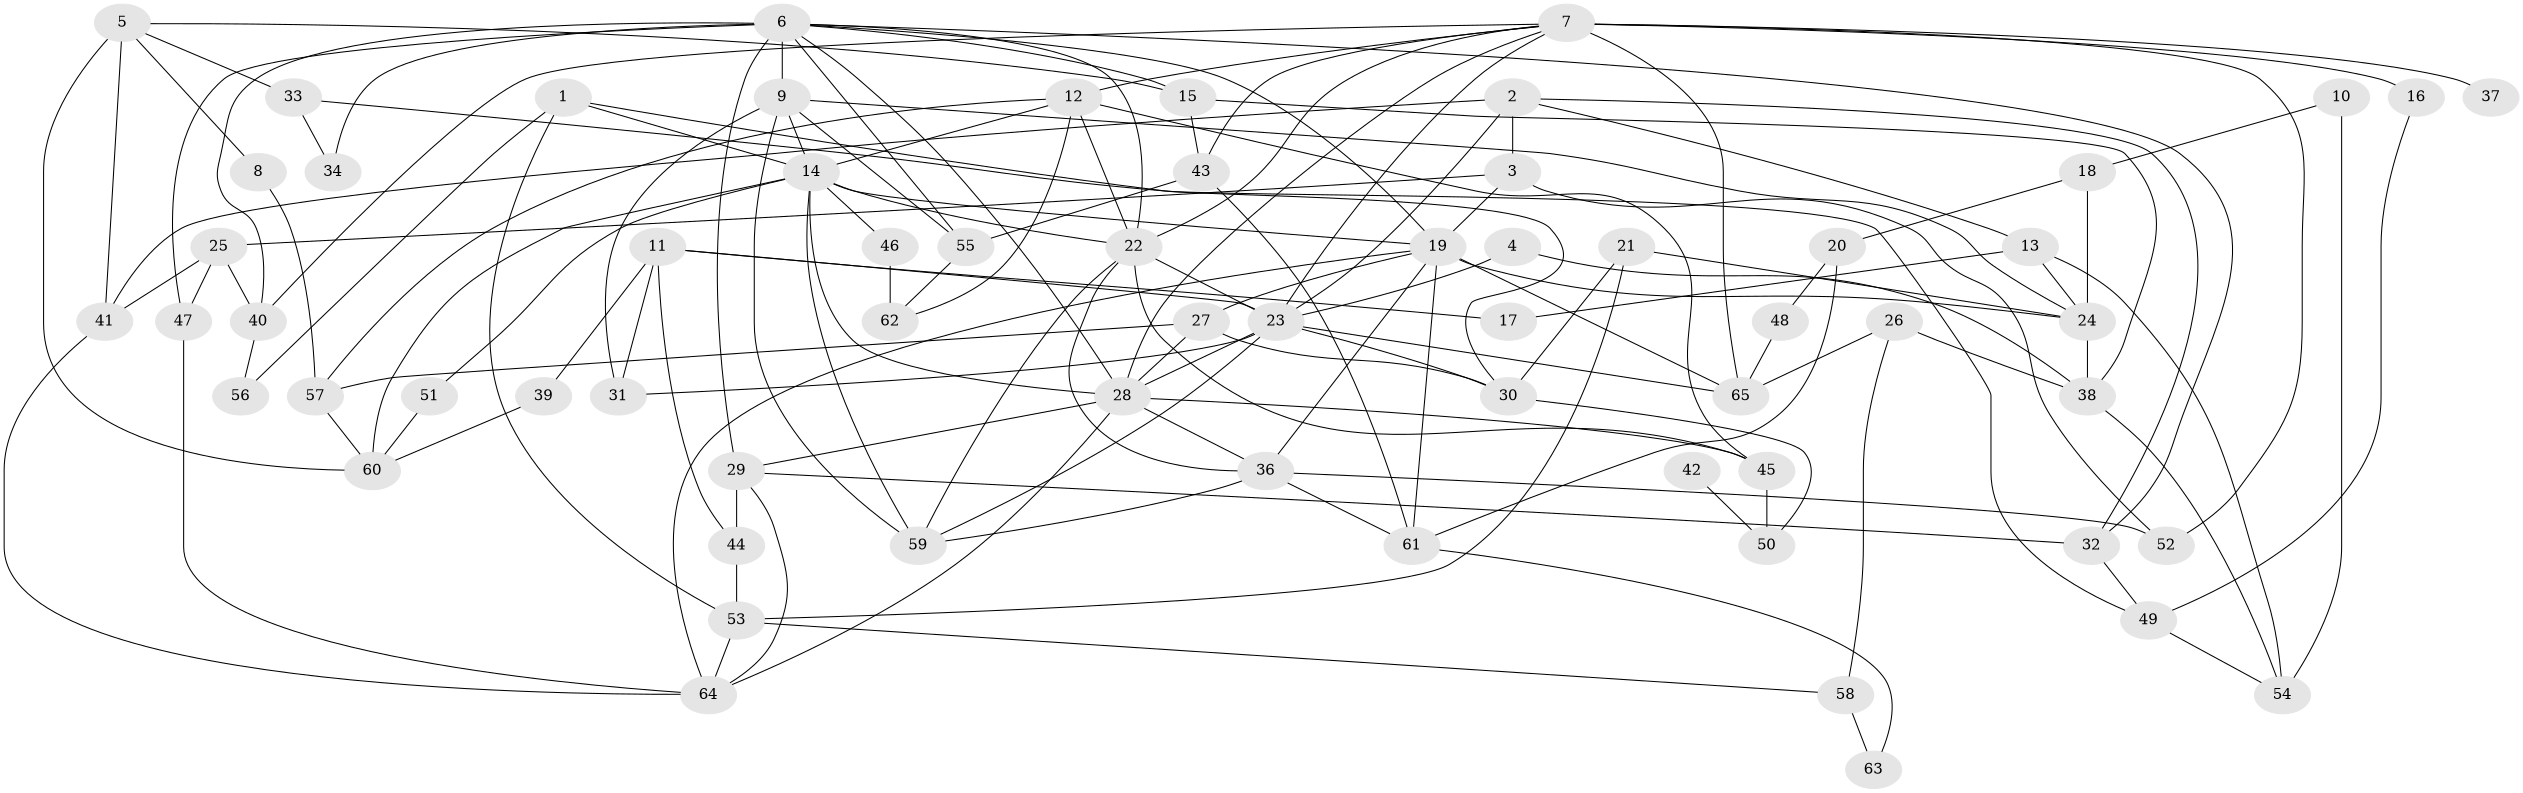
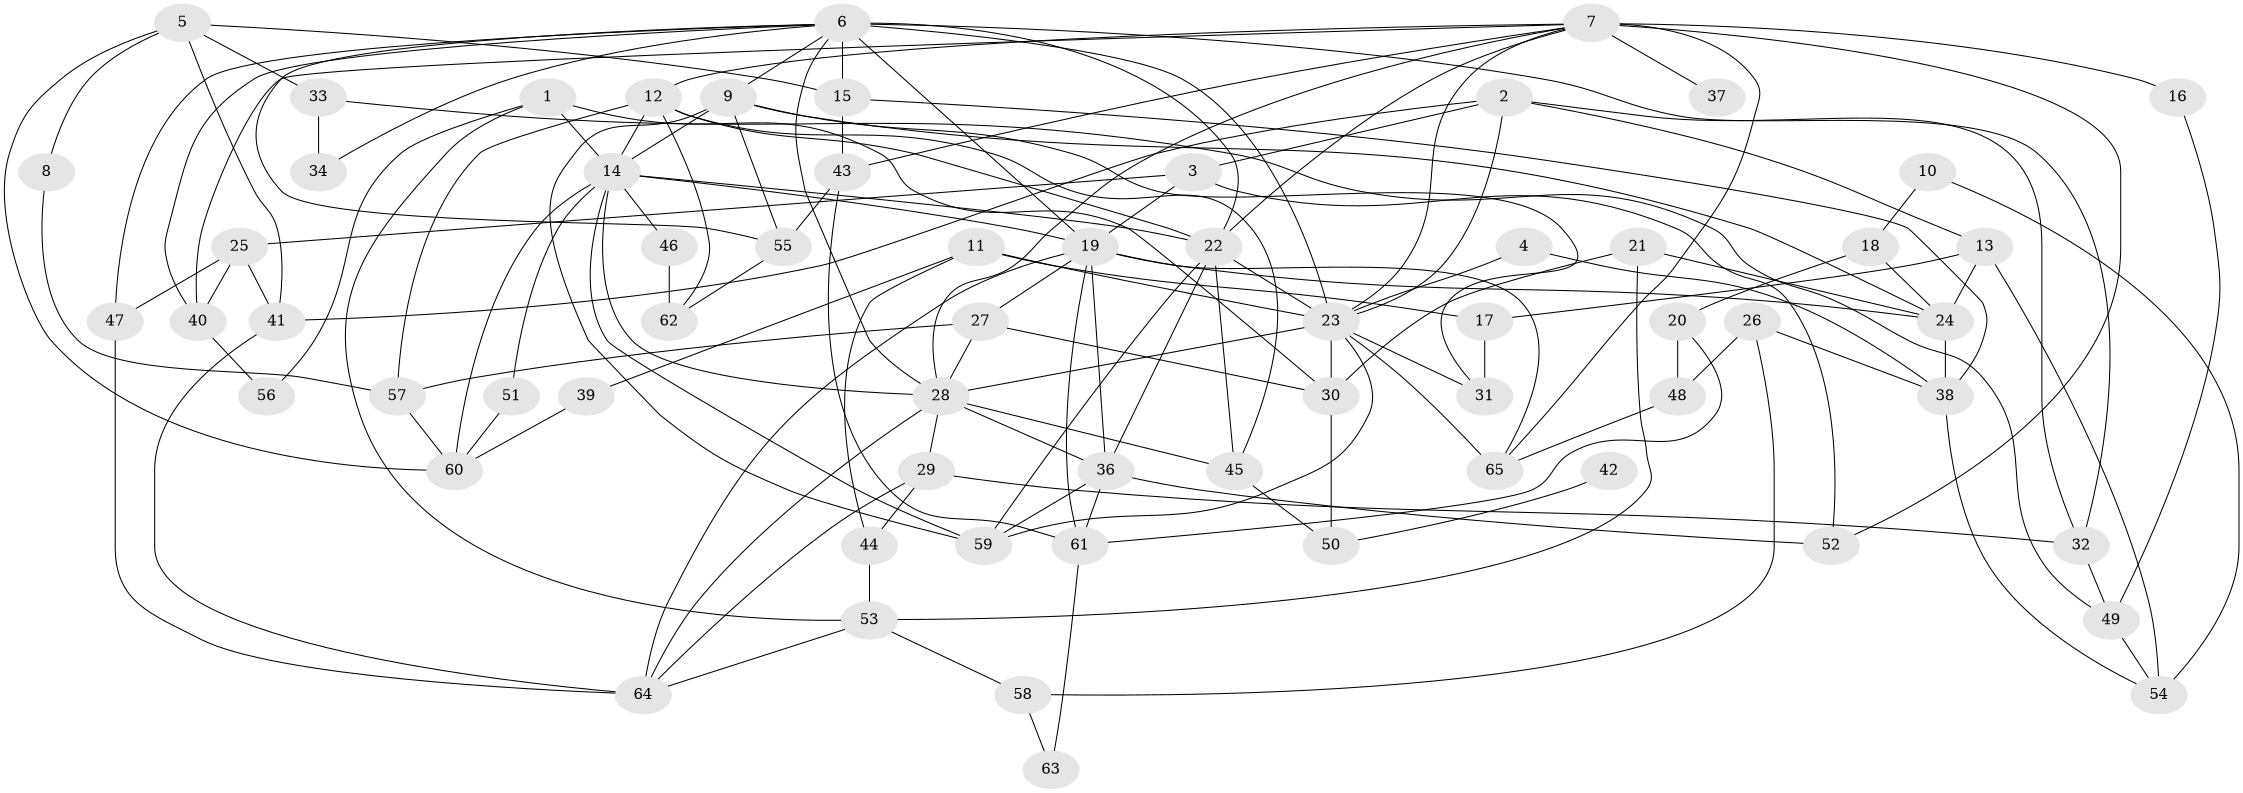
edge "6" -- "29": now "6" -- "23"
edge "11" -- "31": now "17" -- "31"
edge "26" -- "65": now "26" -- "48"
